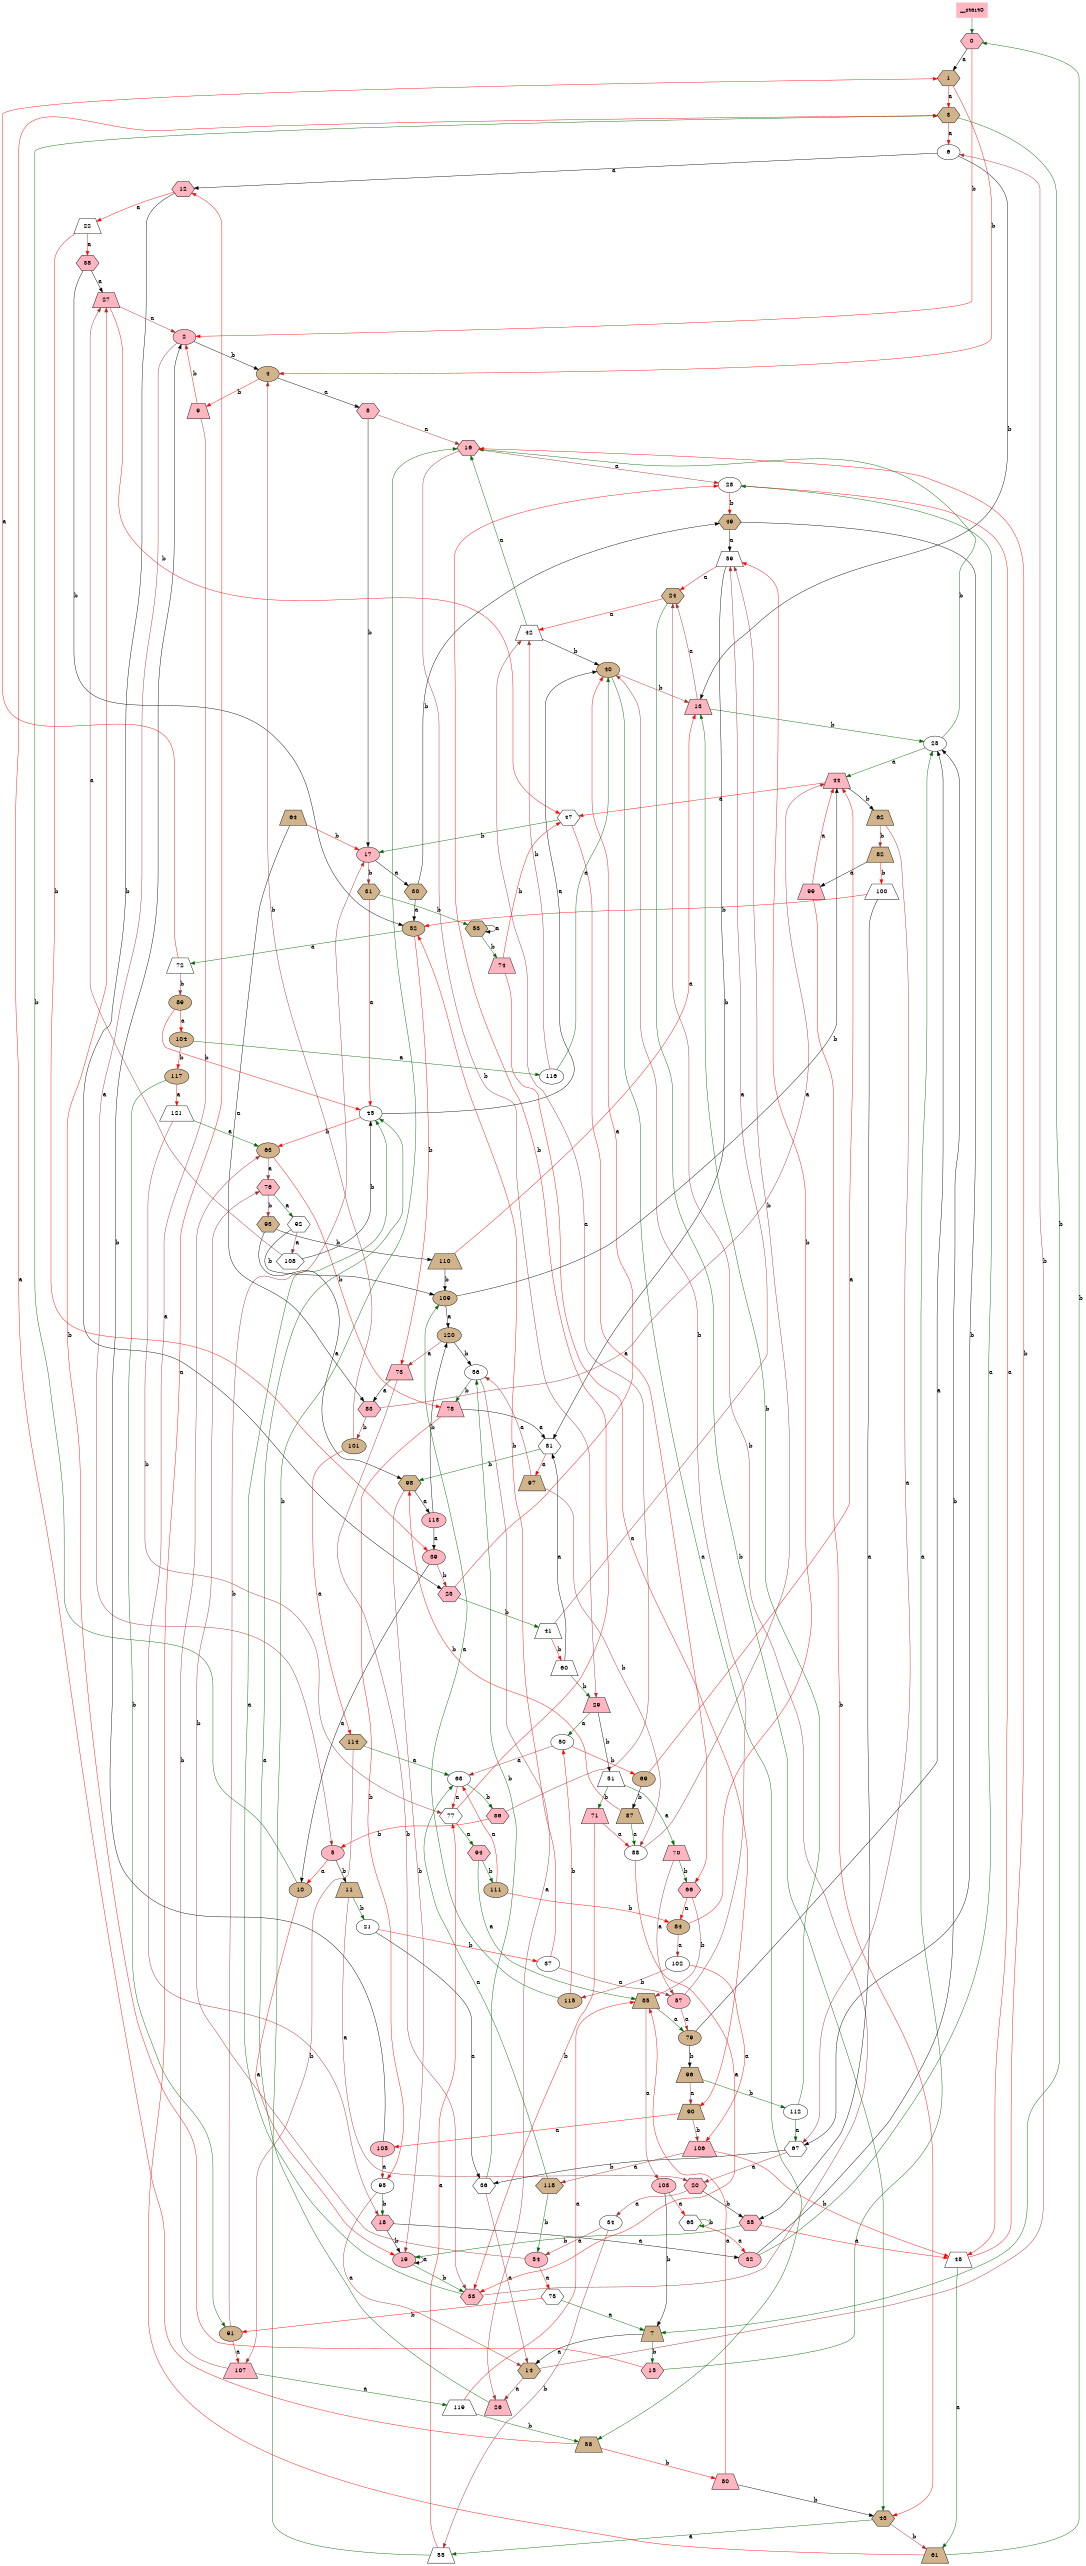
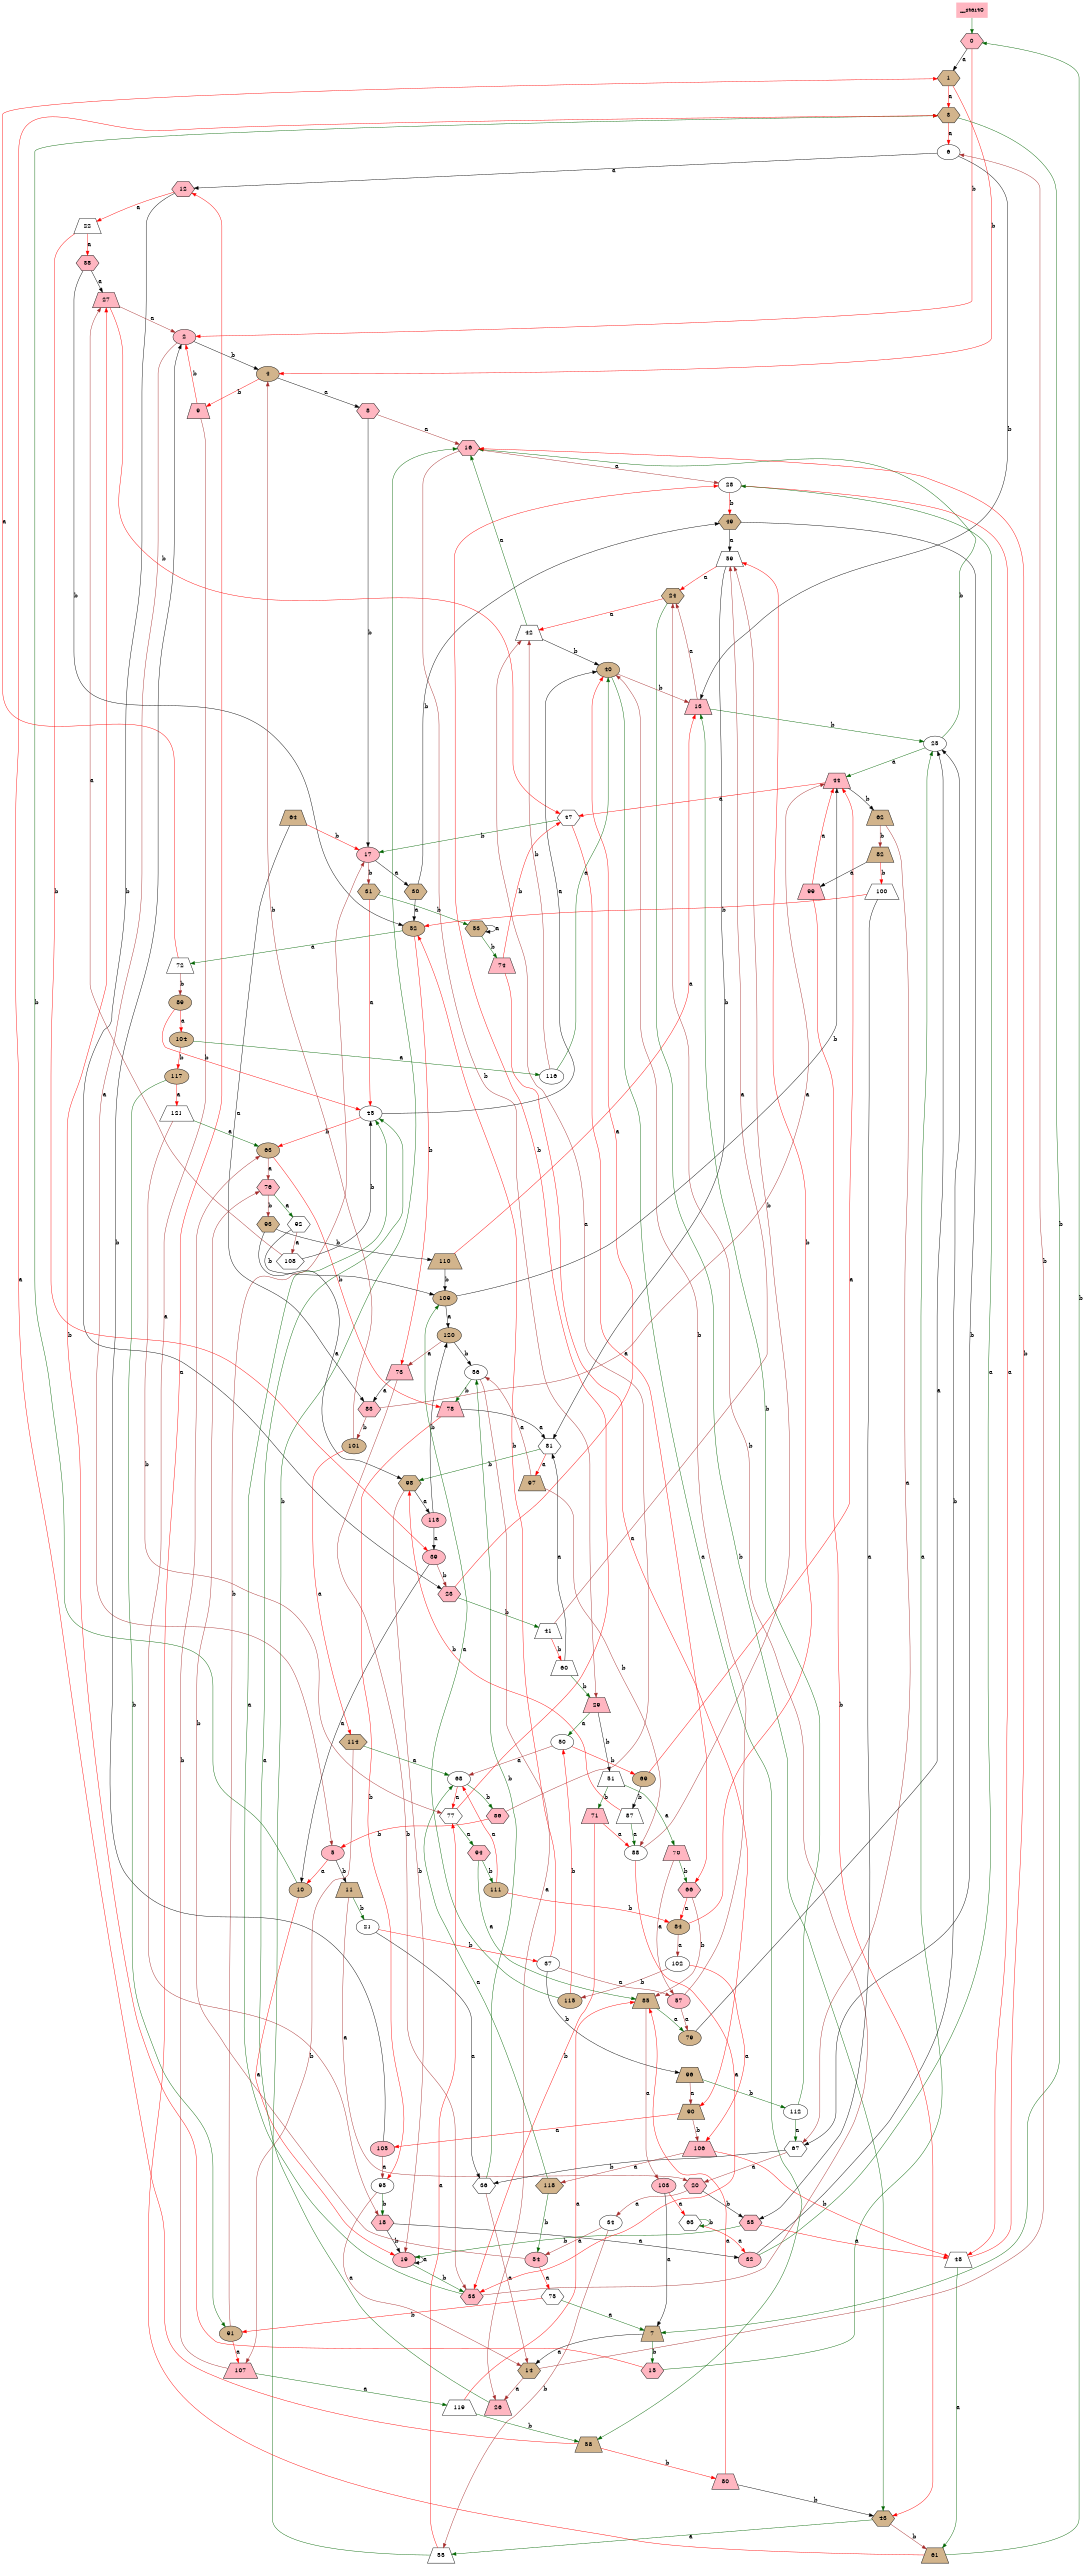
node "87": fillcolor tan -> white
edge "79" -> "96": now "37" -> "96"
edge "103" -> "7": label "b" -> "a"
